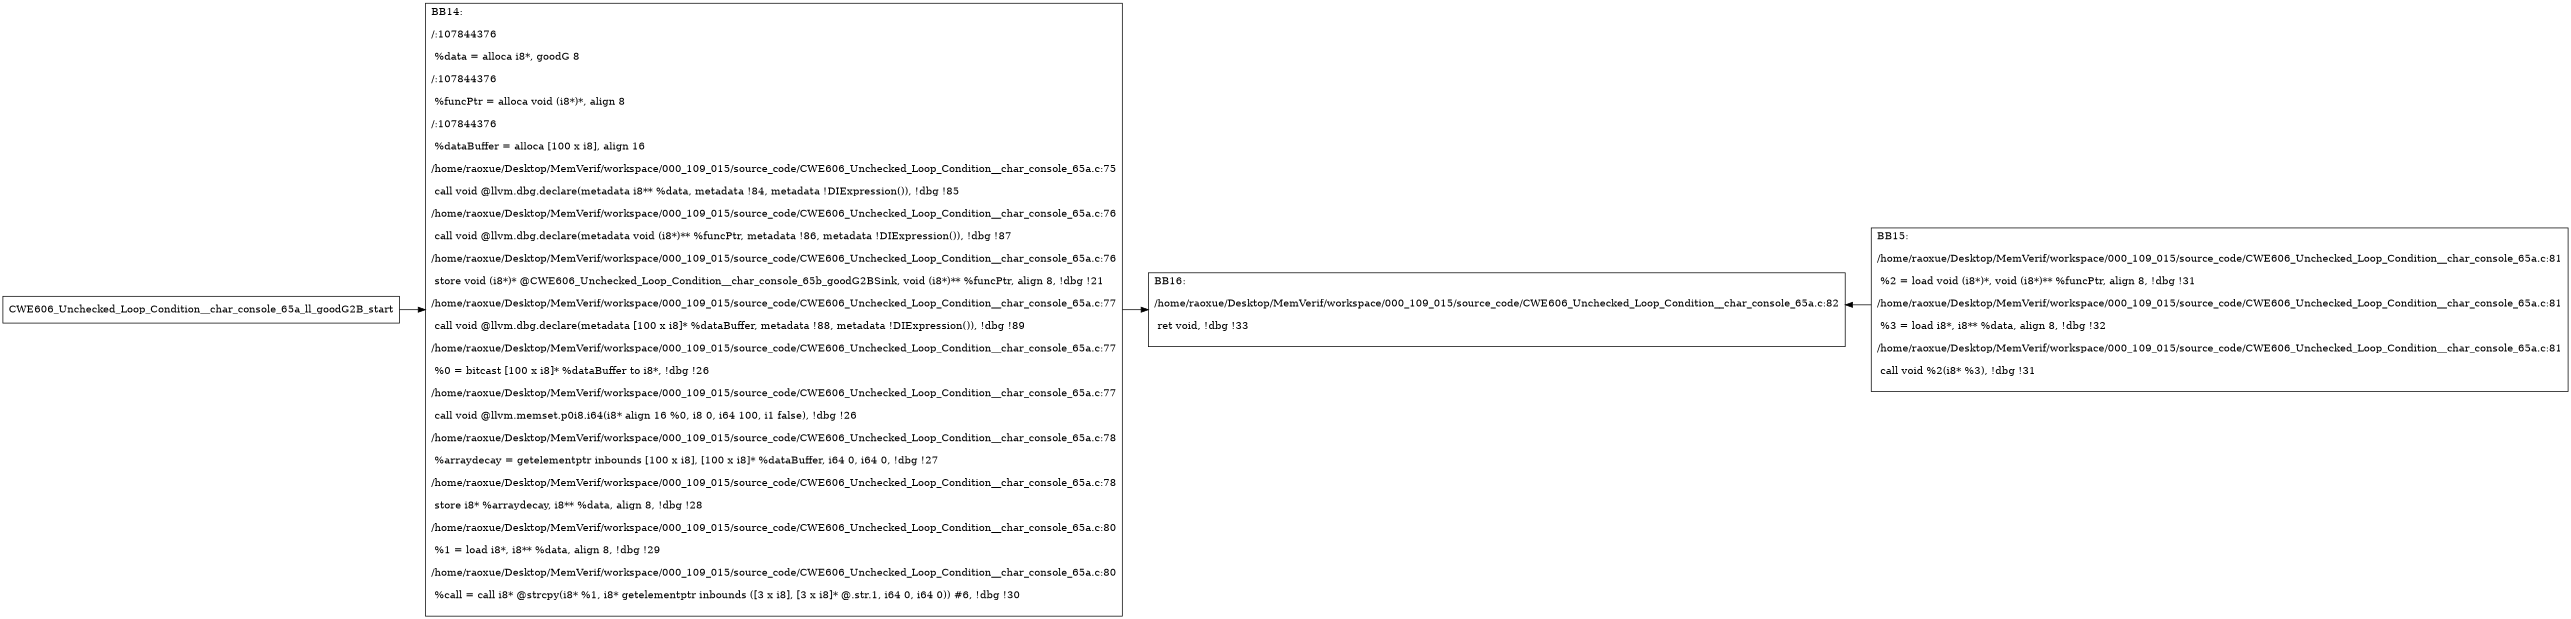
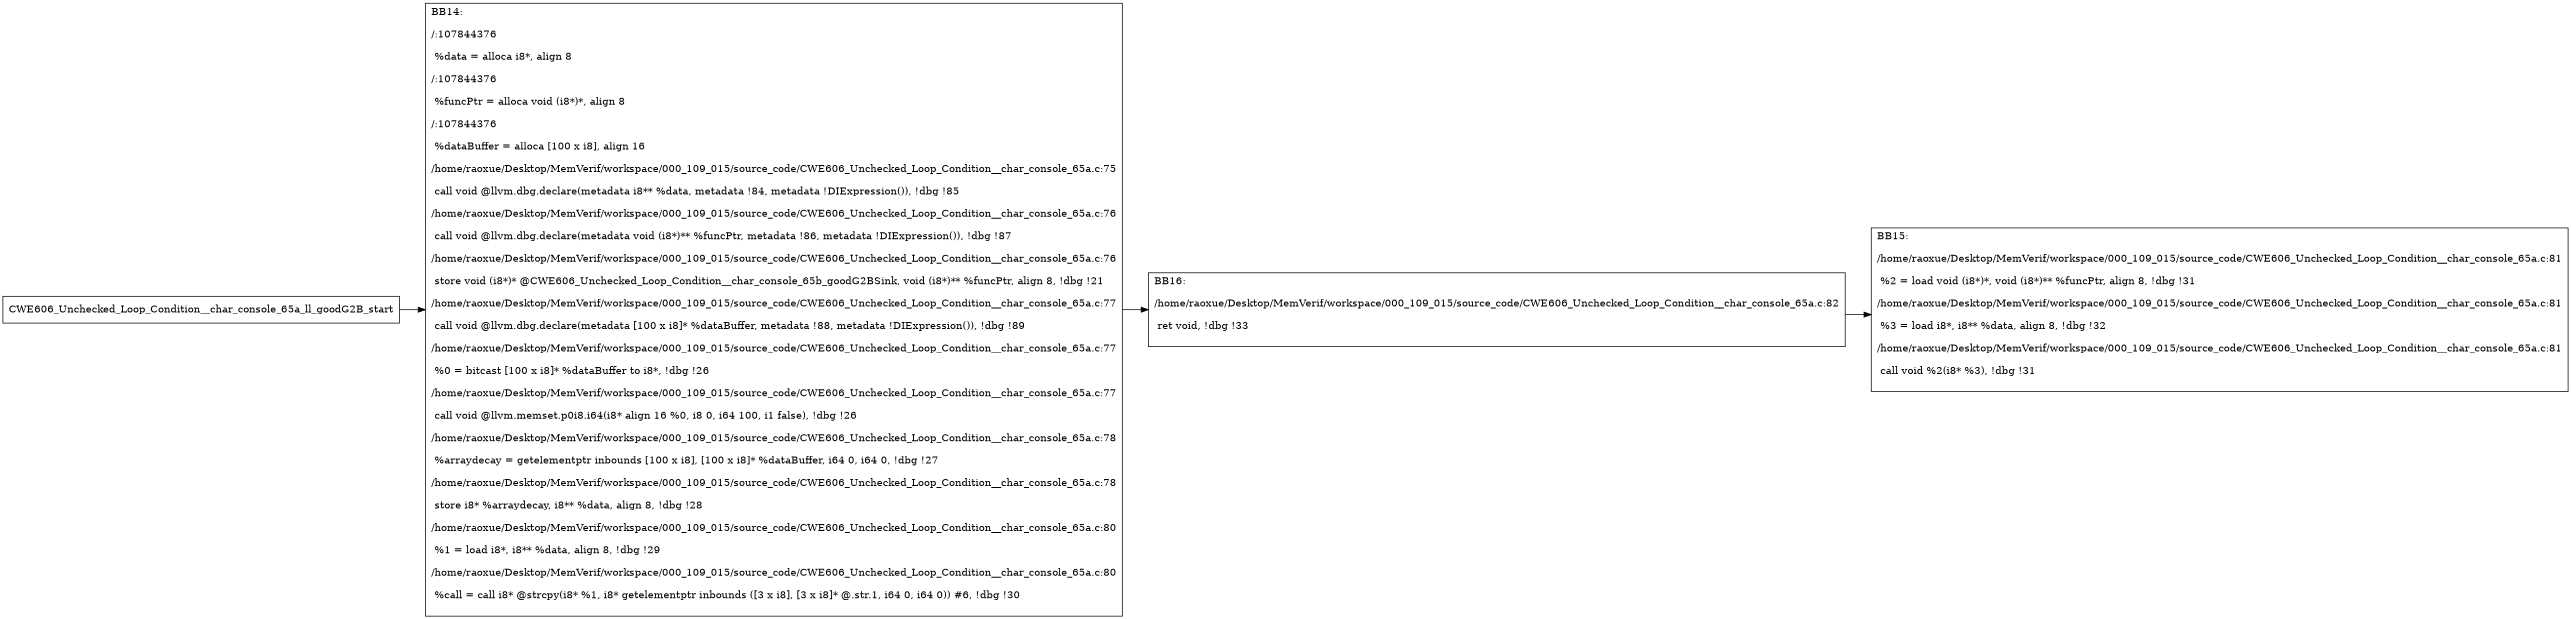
node "BB14:": text "%data = alloca i8*, goodG 8" -> "%data = alloca i8*, align 8"
edge "BB15:" -> "BB16:": reversed
